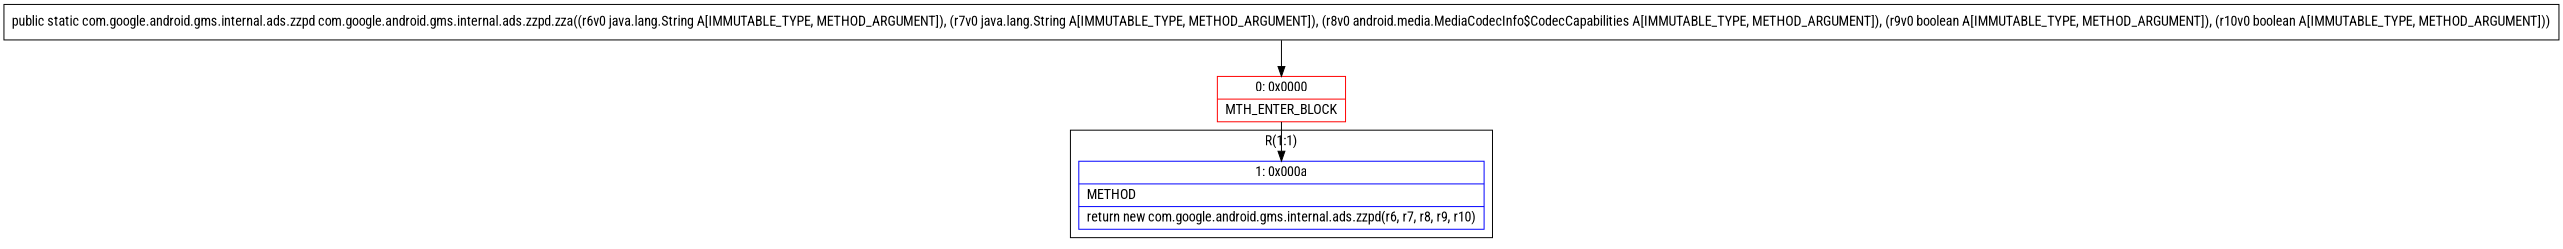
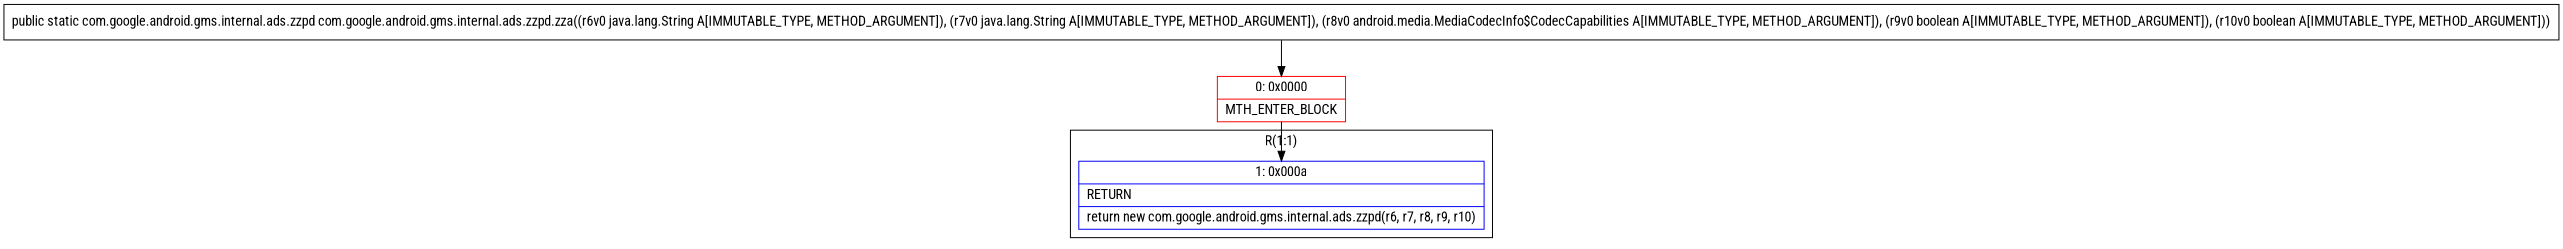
node "1: 0x000a": text "METHOD" -> "RETURN"
